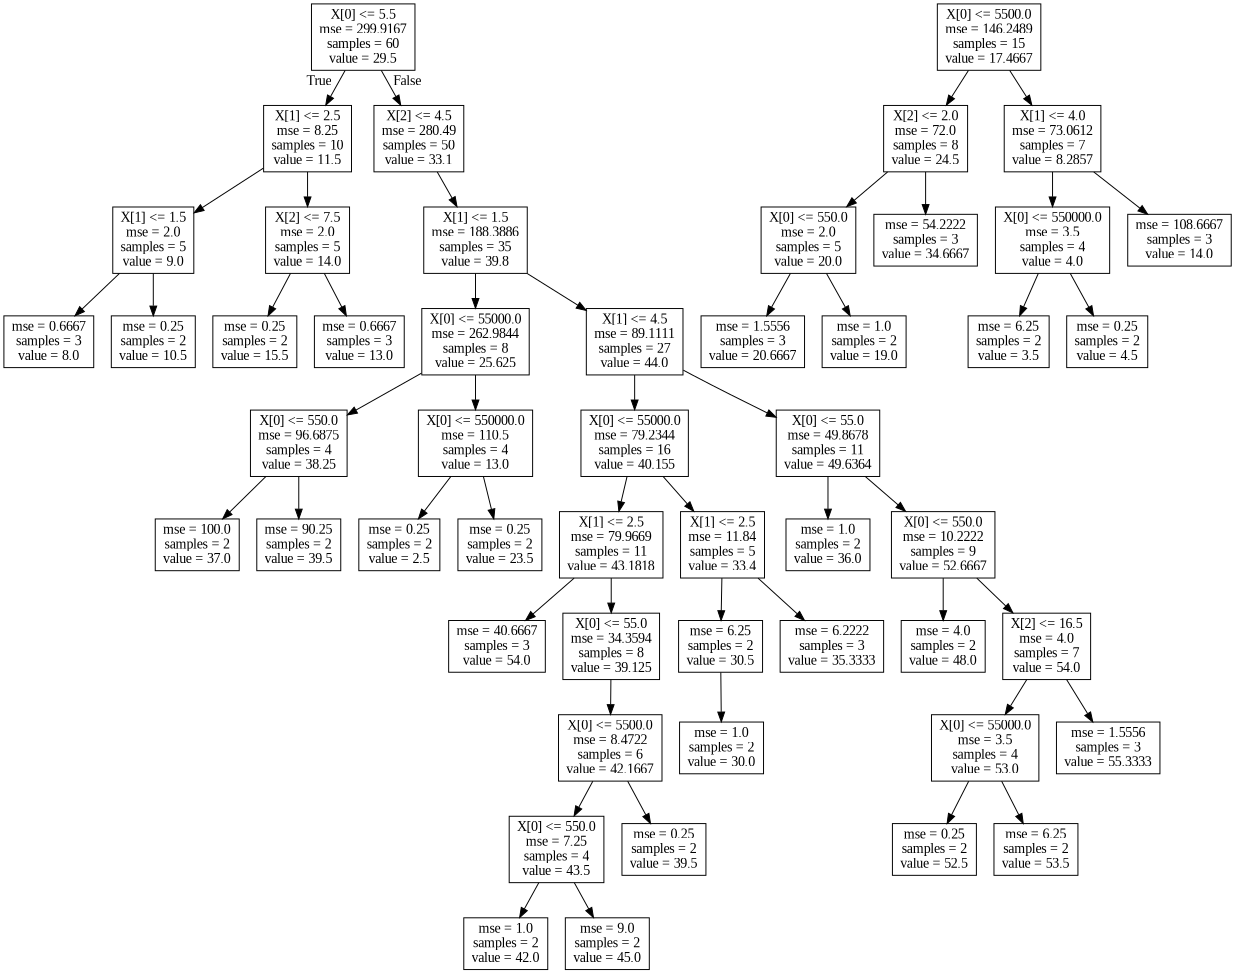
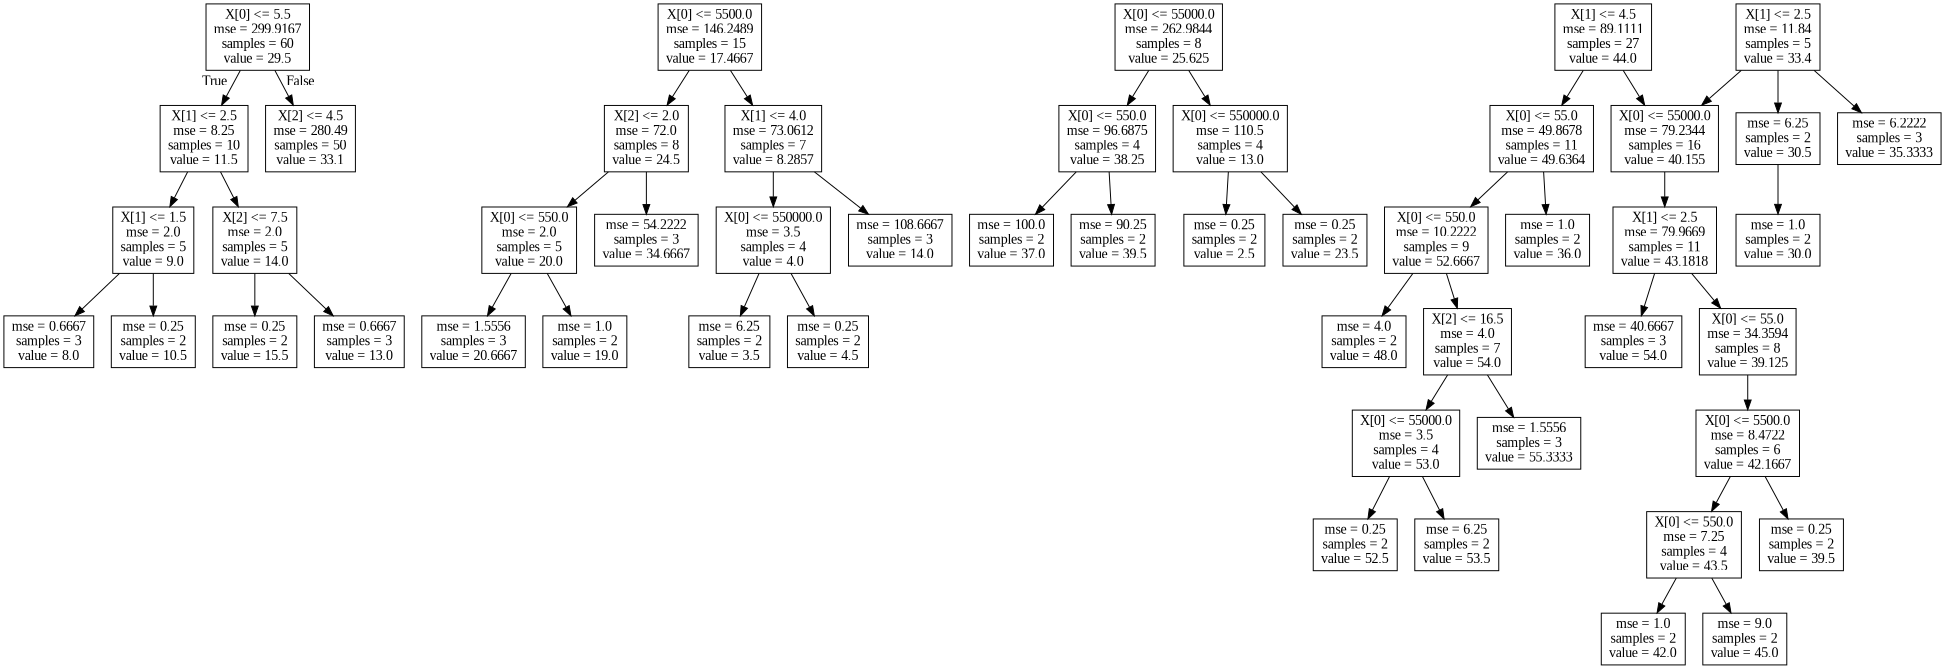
node "X[1] <= 1.5 mse = 188.3886 samples = 35 value = 39.8": removed
edge "X[0] <= 55000.0 mse = 79.2344 samples = 16 value = 40.155" -> "X[1] <= 2.5 mse = 11.84 samples = 5 value = 33.4": reversed
